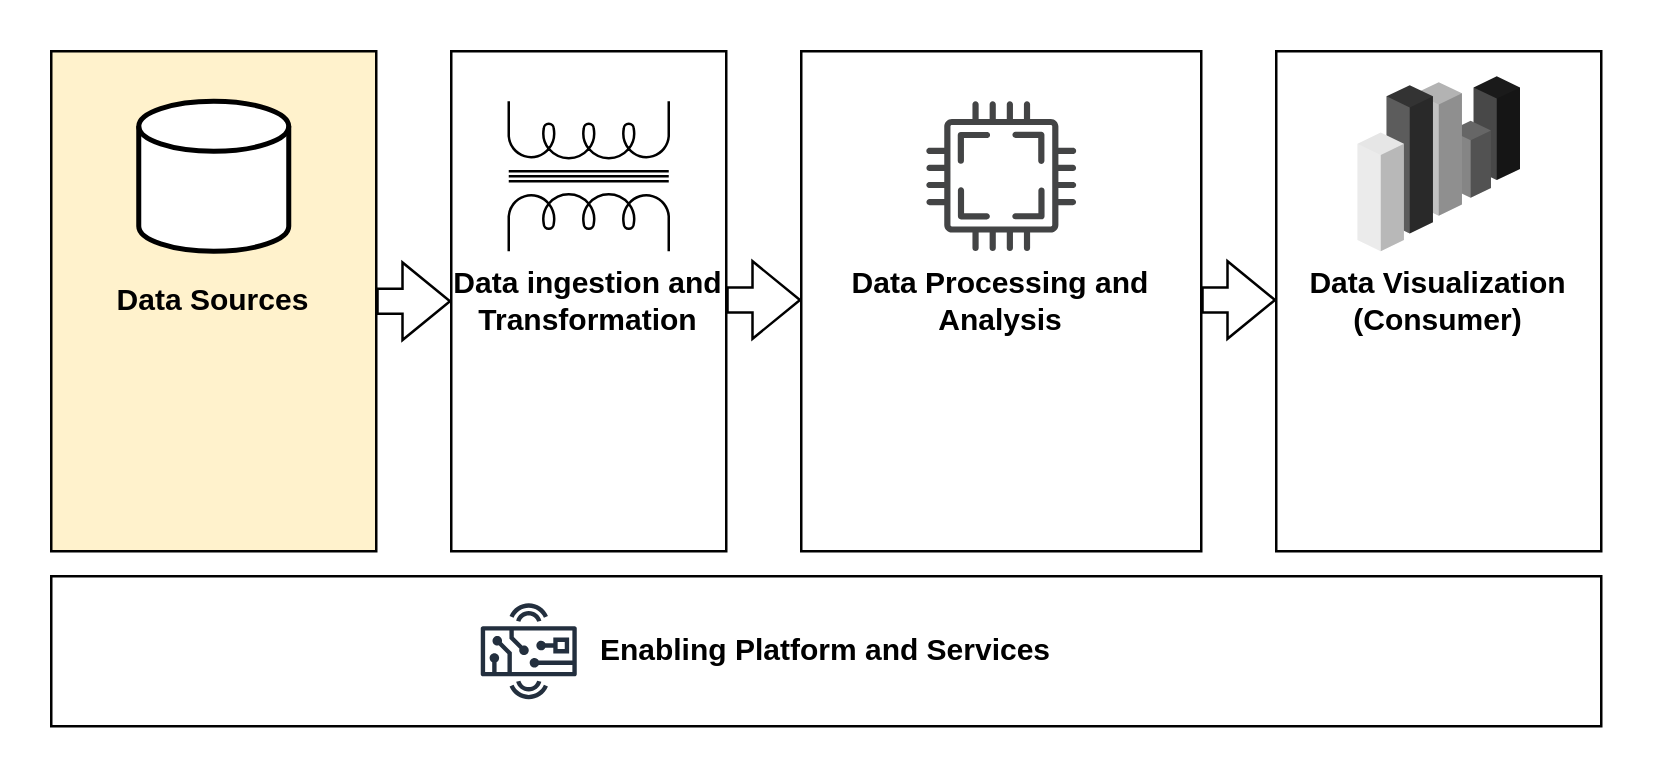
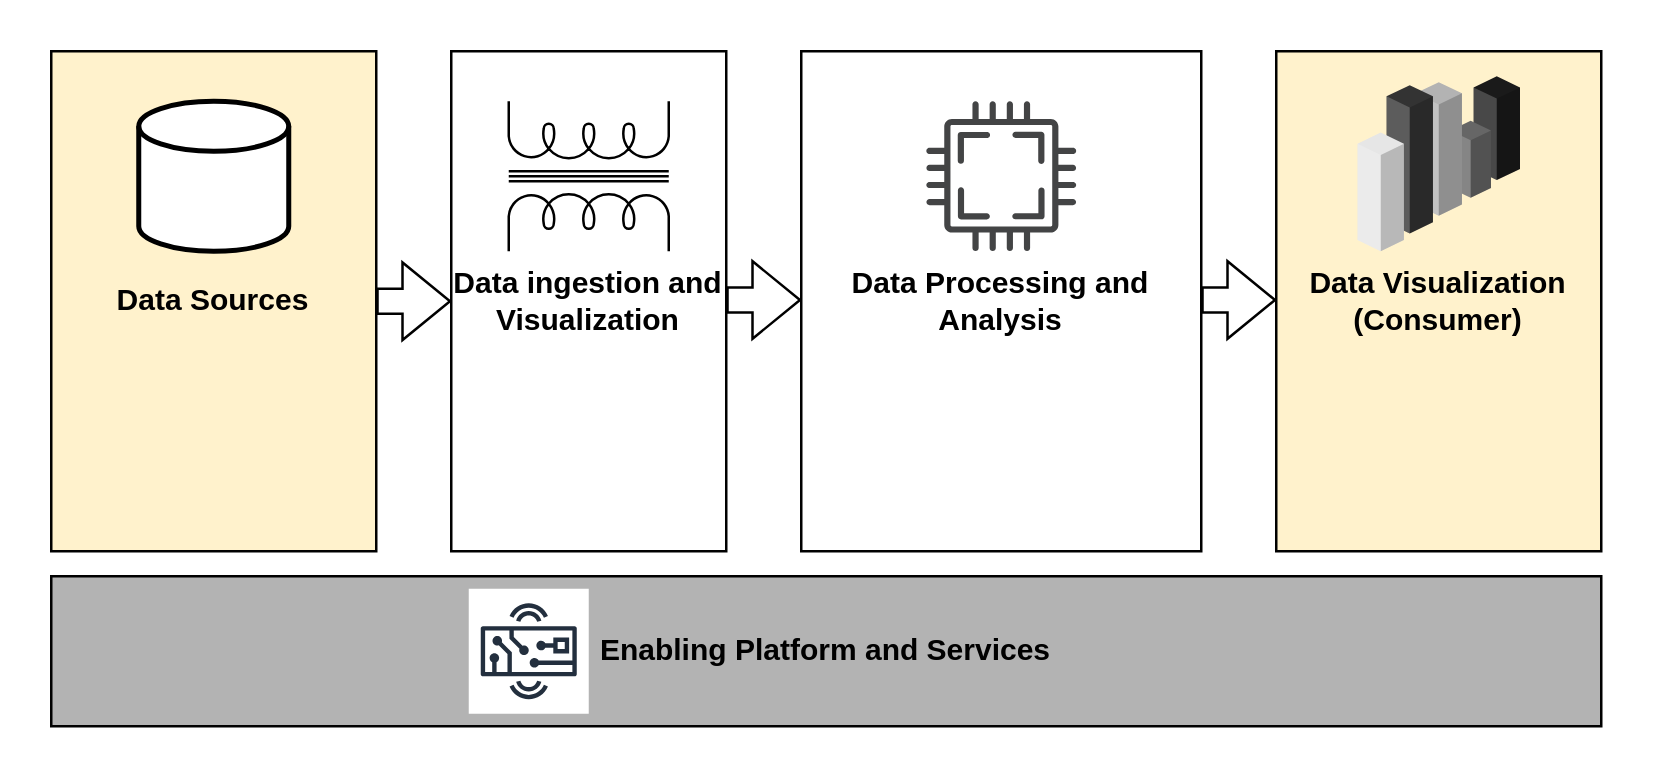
node "Data ingestion and Transformation": label "Data ingestion and Transformation" -> "Data ingestion and Visualization"
node "Data Visualization (Consumer)": fillcolor #ffffff -> #fff2cc
node "Enabling Platform and Services": fillcolor #ffffff -> #b3b3b3
